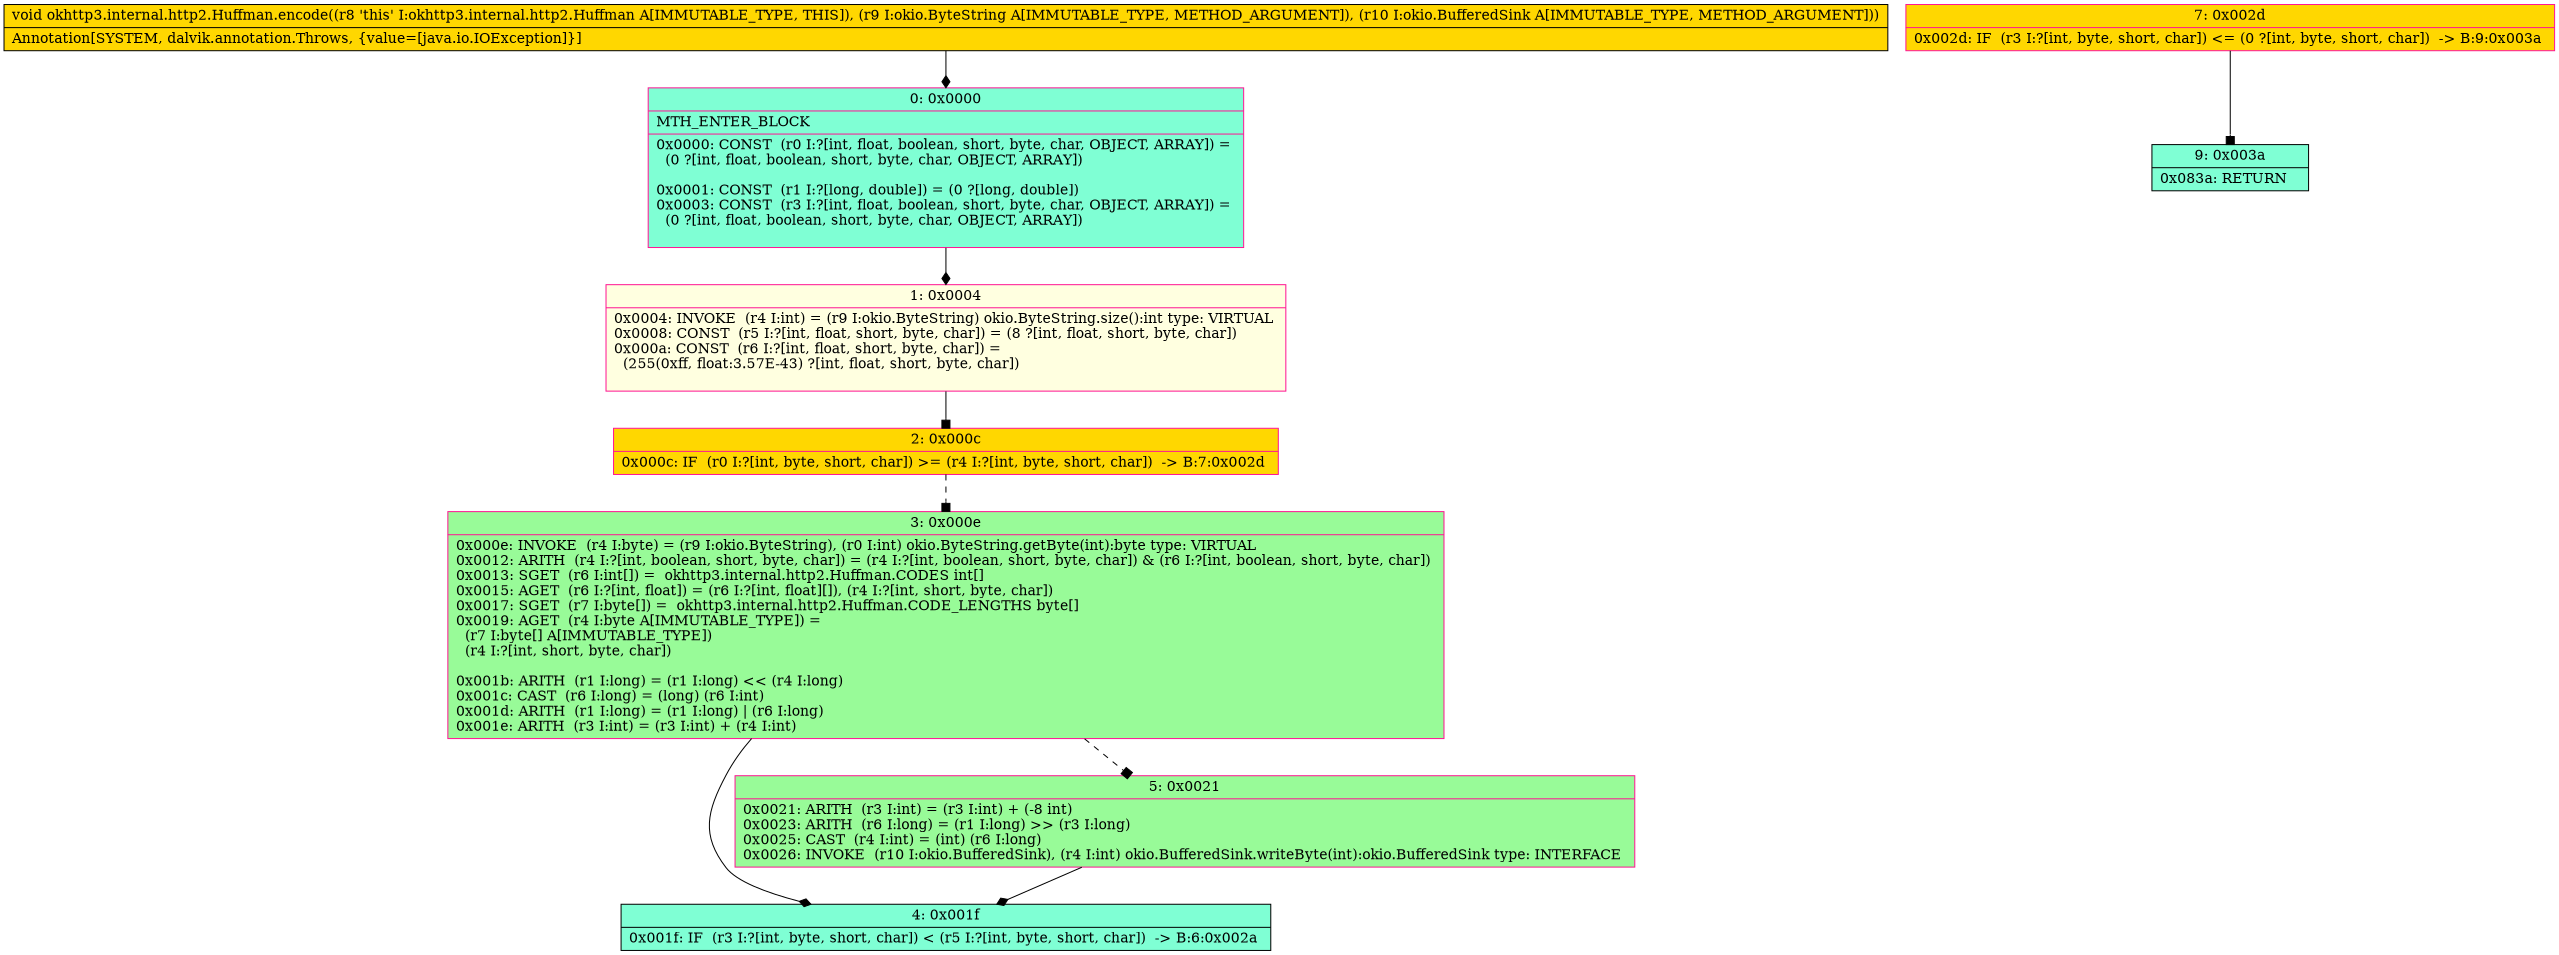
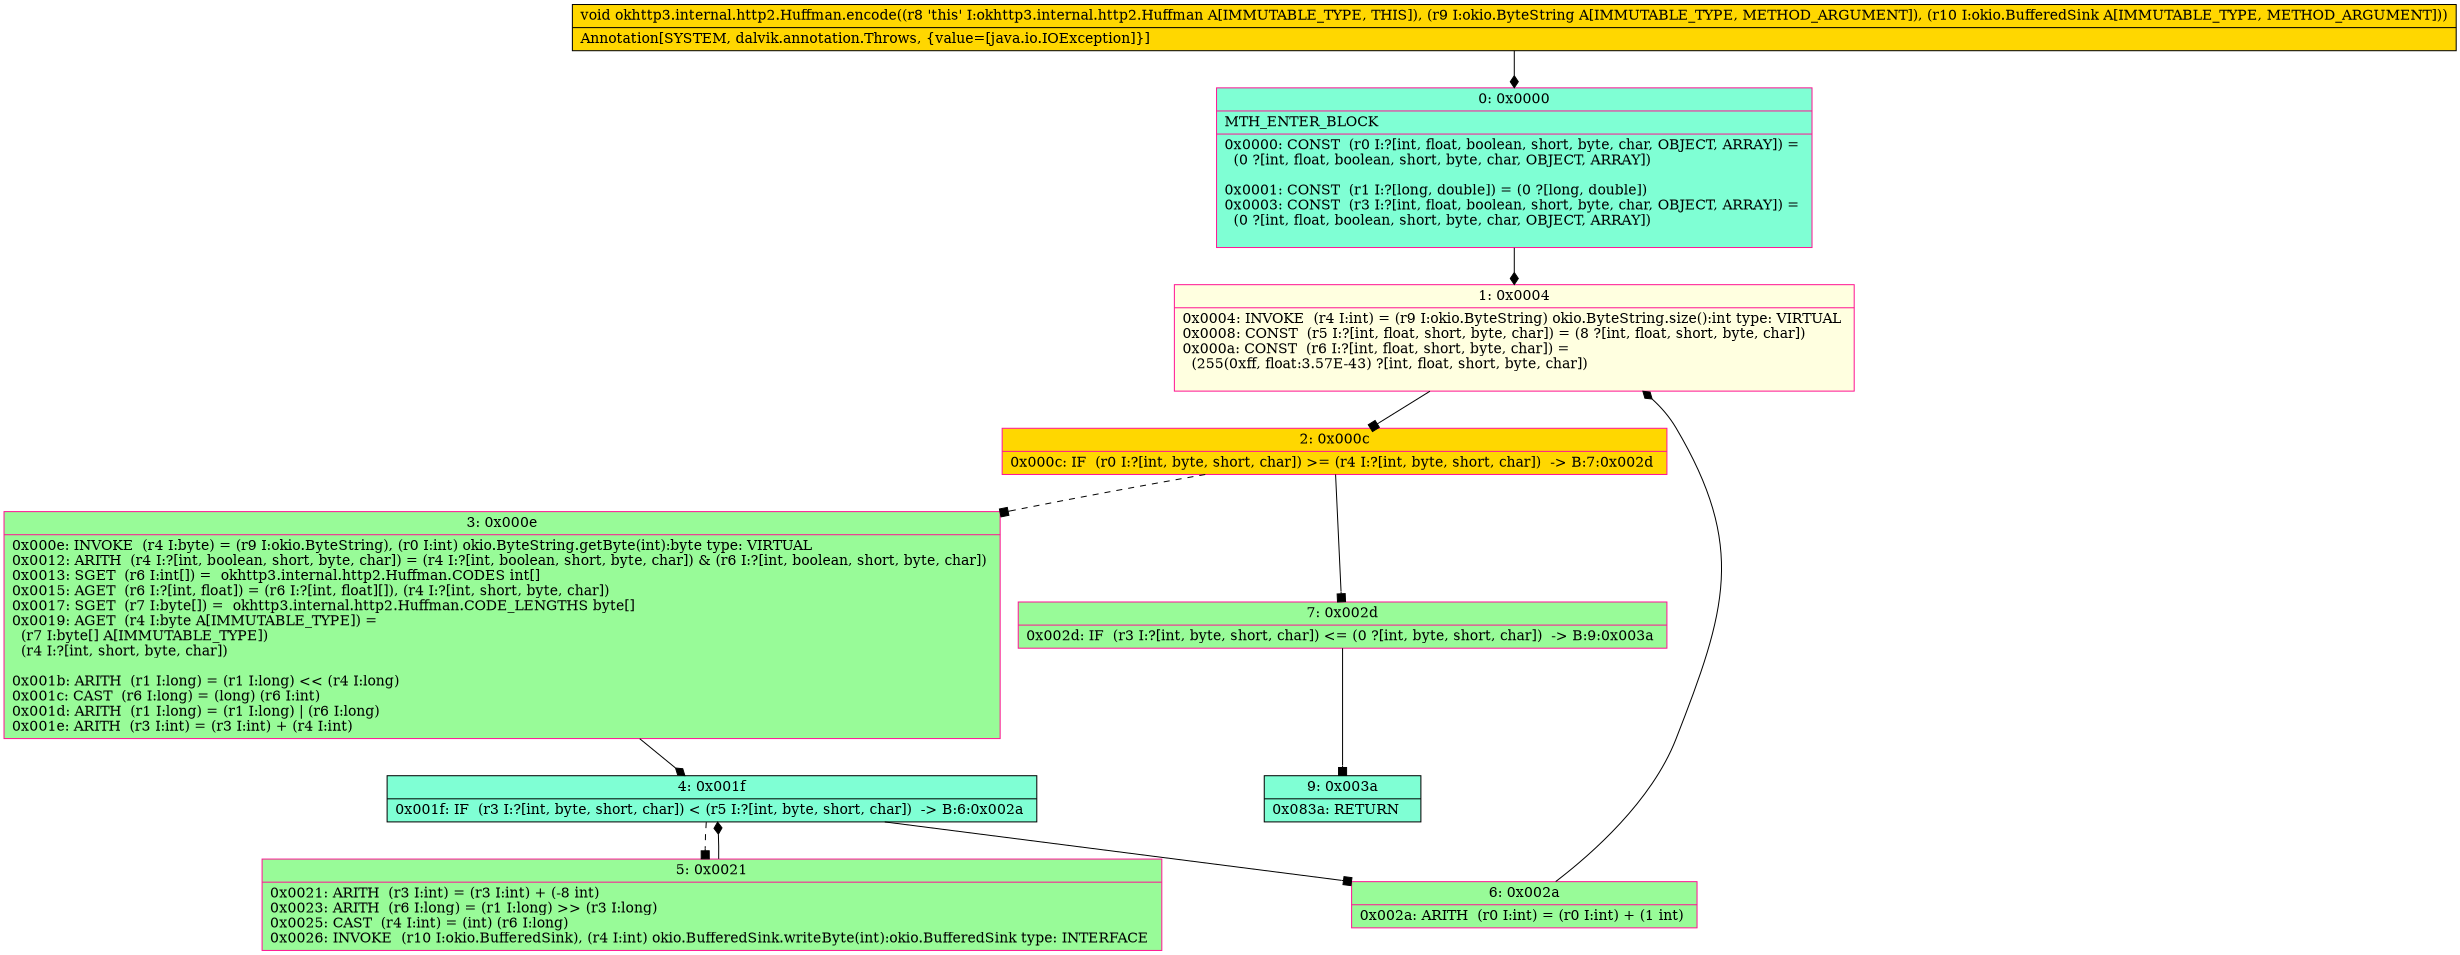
node "7: 0x002d": fillcolor gold -> palegreen
edge "2: 0x000c" -> "7: 0x002d": added
edge "3: 0x000e" -> "5: 0x0021": now "4: 0x001f" -> "5: 0x0021"
node "6: 0x002a": added
